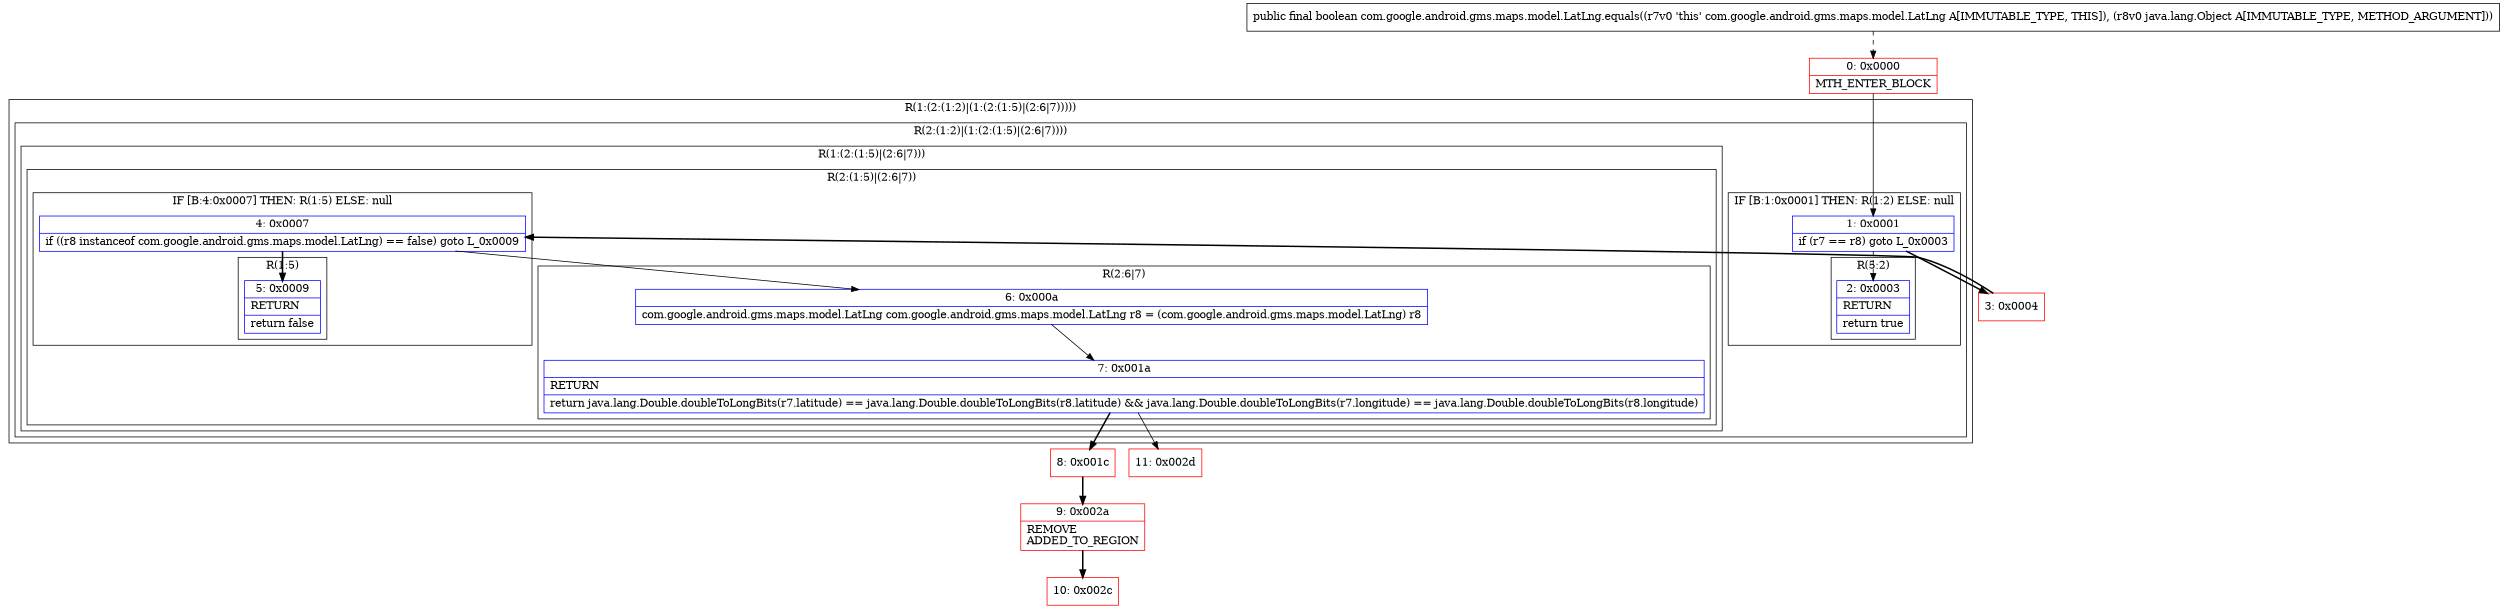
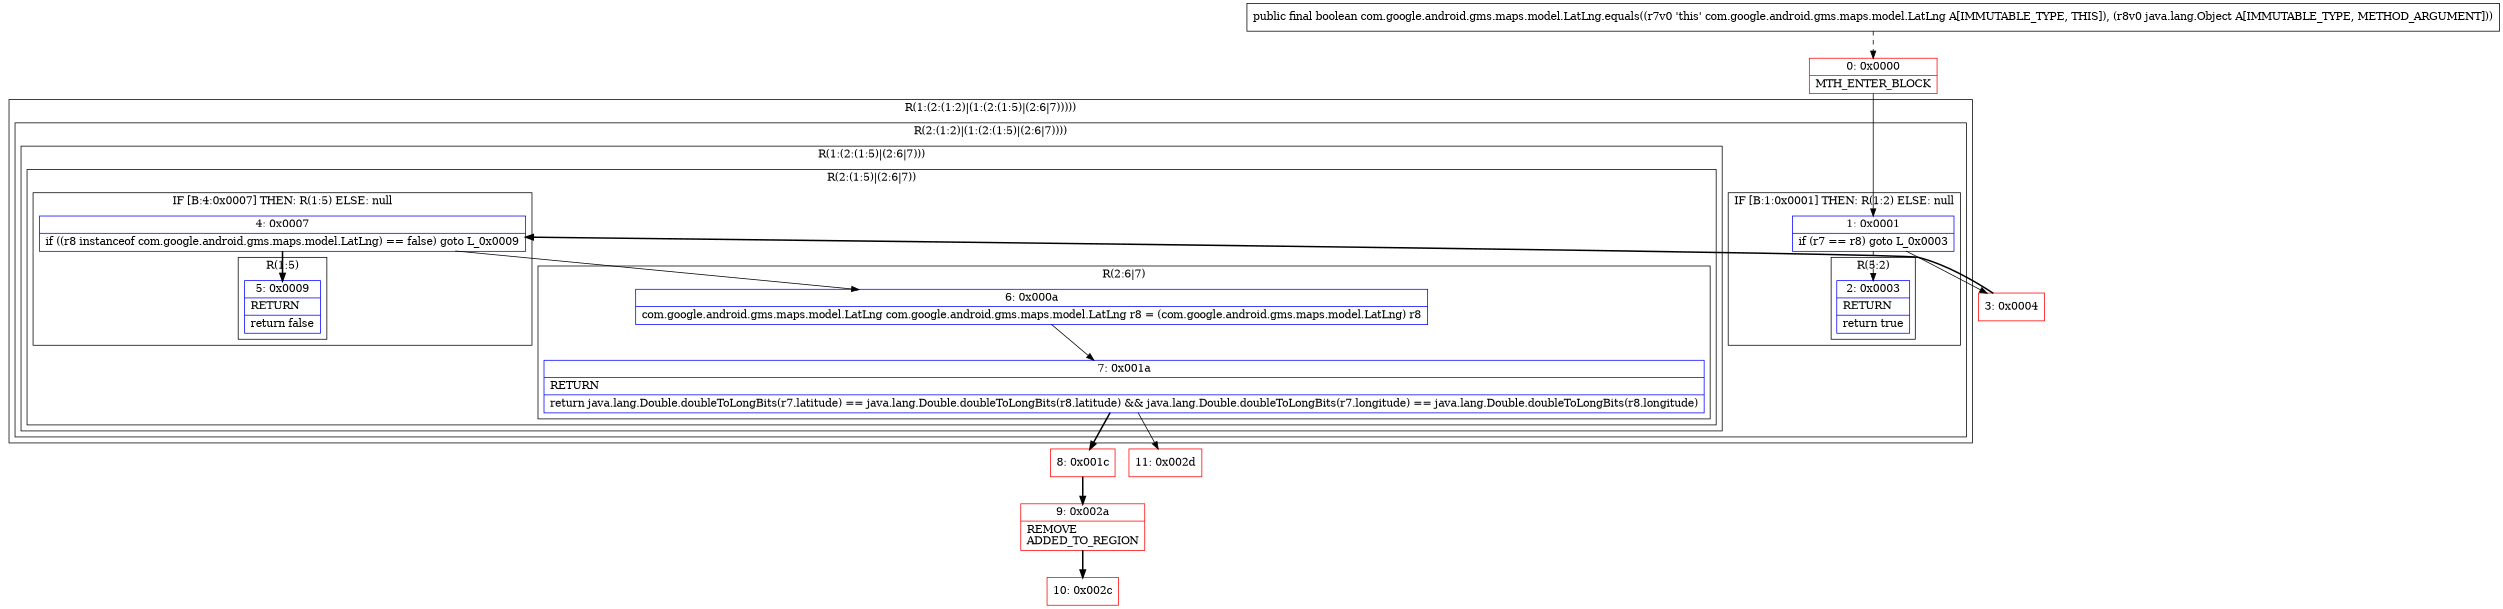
edge "1: 0x0001" -> "3: 0x0004": style bold -> solid
